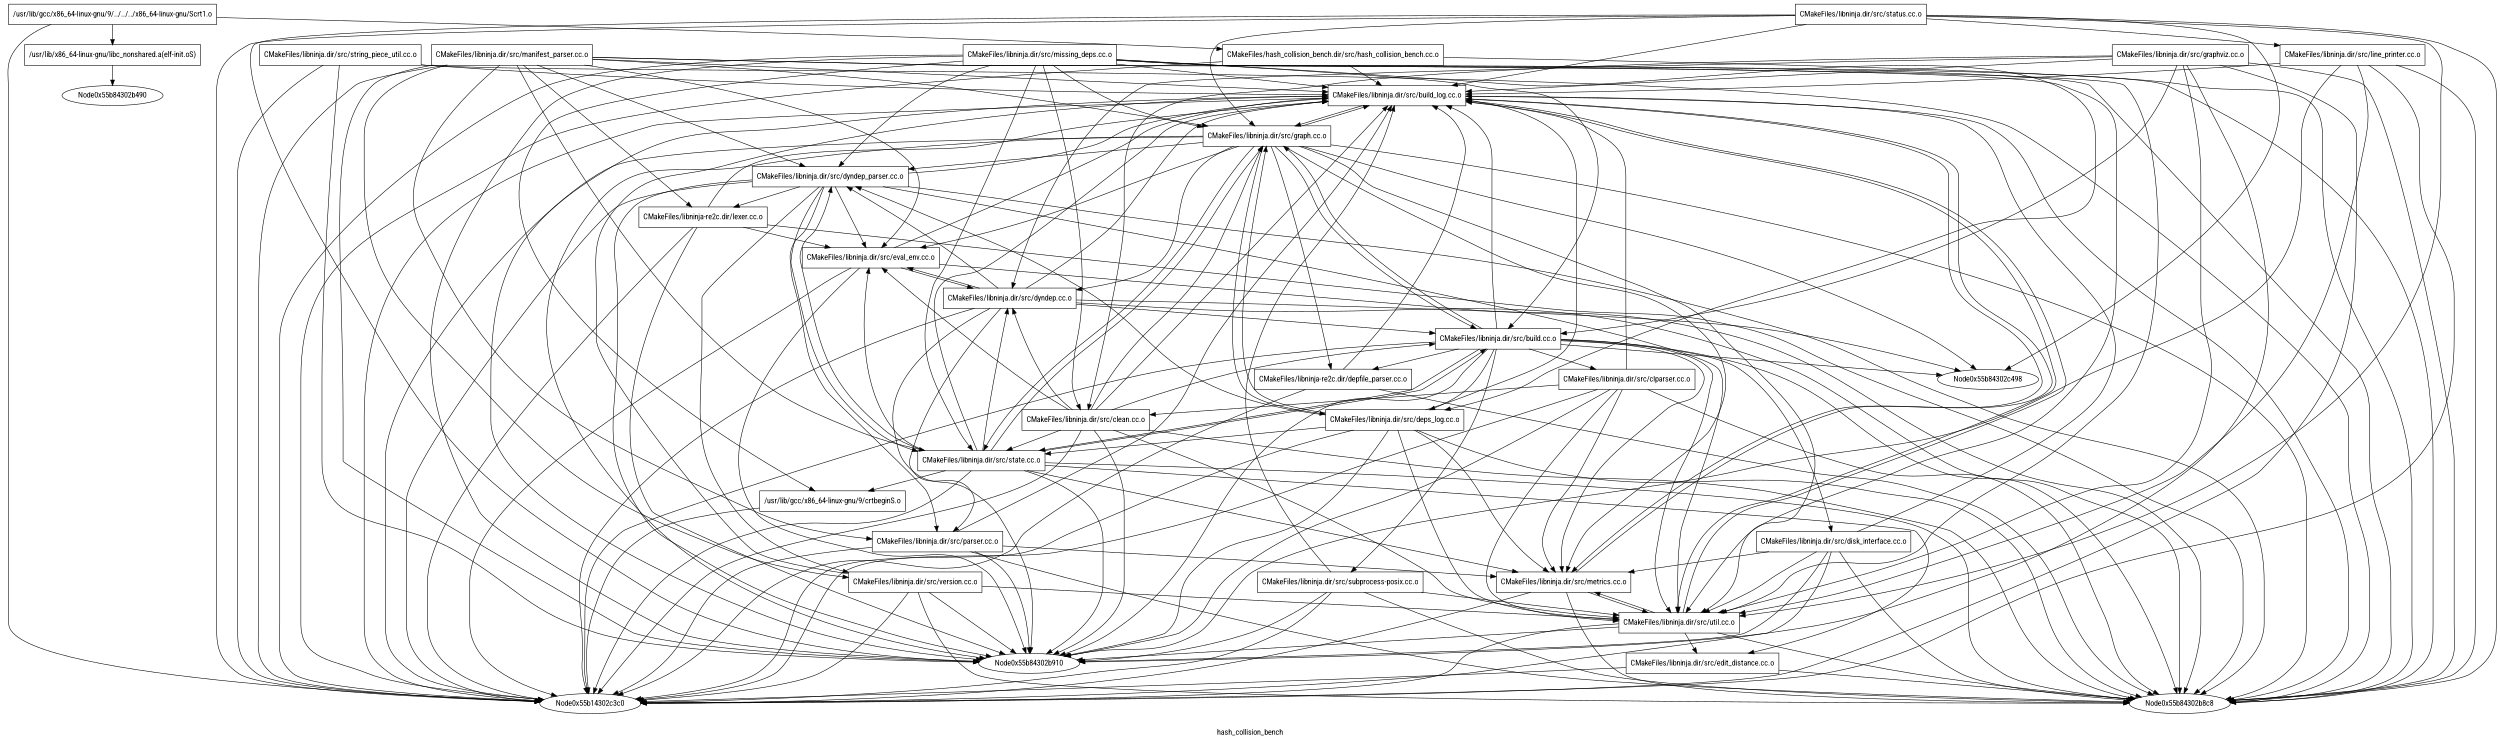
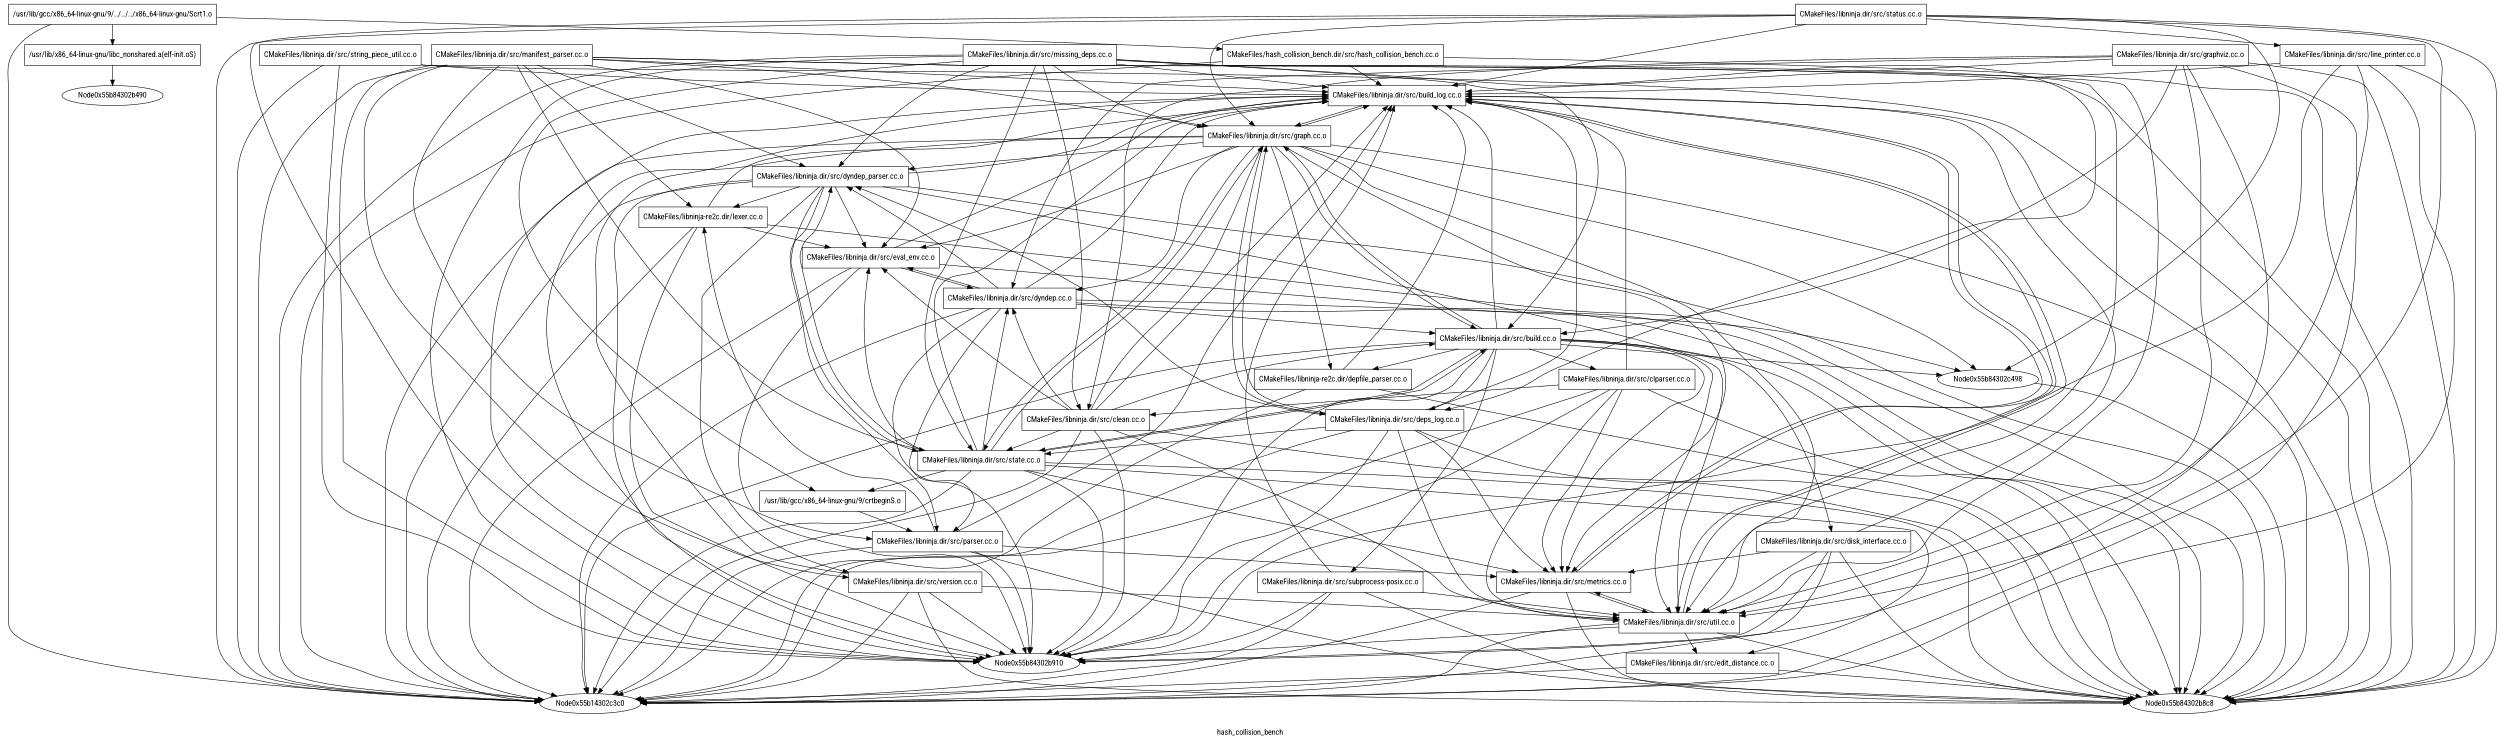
edge "CMakeFiles/libninja.dir/src/missing_deps.cc.o" -> "Node0x55b84302b8c8": now "Node0x55b84302c498" -> "Node0x55b84302b8c8"
edge "CMakeFiles/libninja.dir/src/build_log.cc.o" -> "Node0x55b14302c3c0": removed
edge "CMakeFiles/libninja.dir/src/parser.cc.o" -> "CMakeFiles/libninja-re2c.dir/lexer.cc.o": added
edge "/usr/lib/gcc/x86_64-linux-gnu/9/crtbeginS.o" -> "Node0x55b14302c3c0": now "/usr/lib/gcc/x86_64-linux-gnu/9/crtbeginS.o" -> "CMakeFiles/libninja.dir/src/parser.cc.o"
